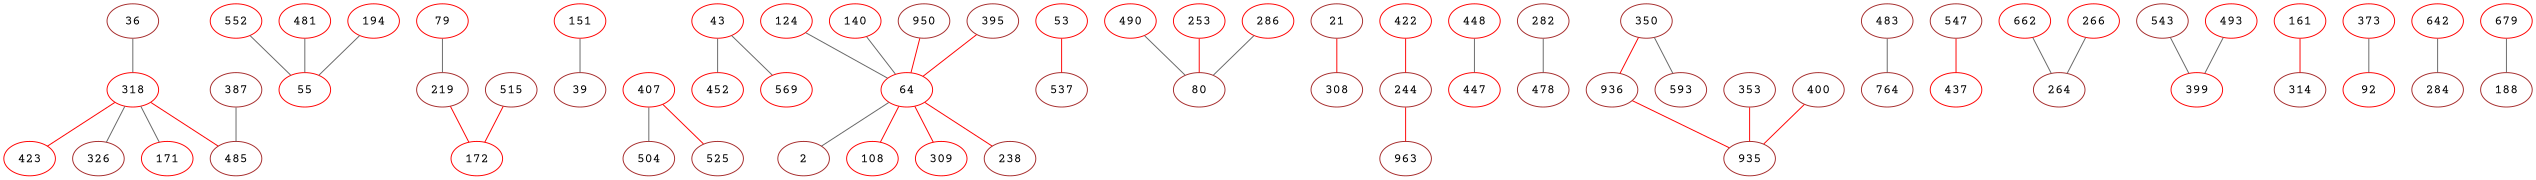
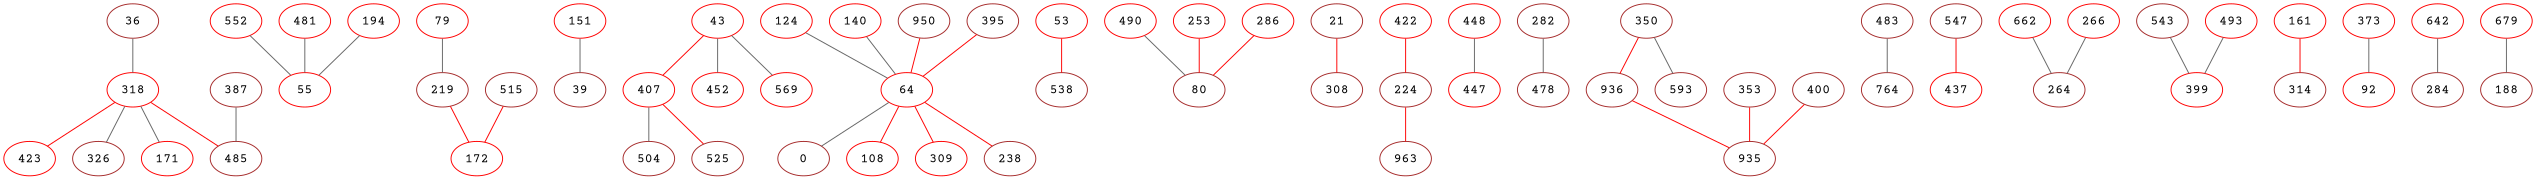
edge "43" -- "407": added
edge "286" -- "80": color gray40 -> red
node "537": label "537" -> "538"
node "244": label "244" -> "224"
node "2": label "2" -> "0"
